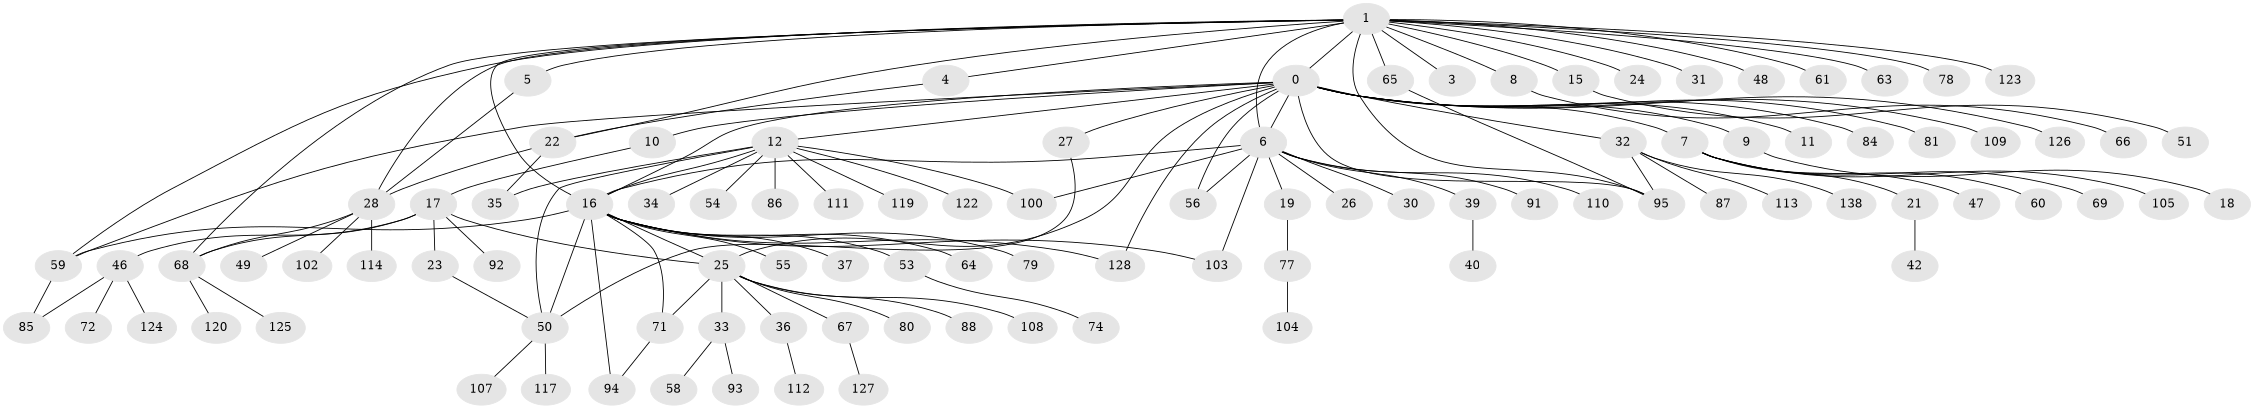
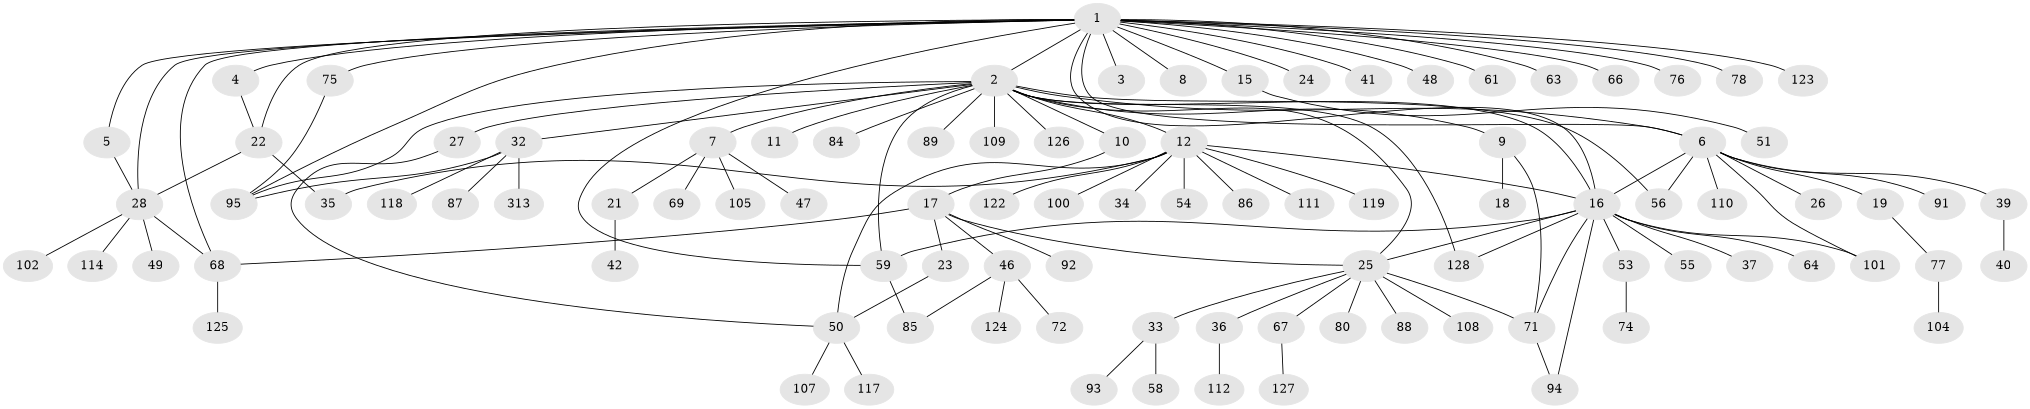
node "0": label "0" -> "2"
node "65": label "65" -> "75"
node "76": added
node "31": label "31" -> "41"
edge "8" -- "66": now "1" -- "66"
node "81": label "81" -> "89"
edge "6" -- "100": removed
node "30": removed
node "113": label "113" -> "313"
node "138": label "138" -> "118"
node "60": removed
edge "9" -- "71": added
edge "16" -- "50": removed
node "79": removed
node "103": label "103" -> "101"
node "120": removed
